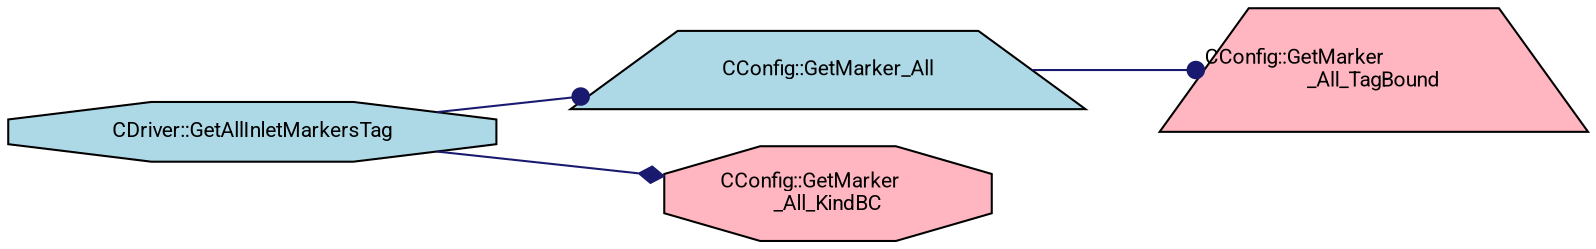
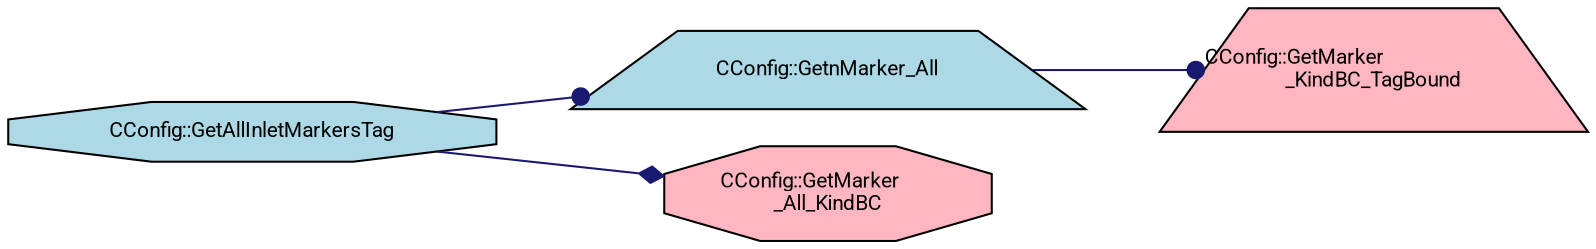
node "CConfig::GetMarker_All": label "CConfig::GetMarker_All" -> "CConfig::GetnMarker_All"
node "CConfig::GetMarker _All_TagBound": label "CConfig::GetMarker _All_TagBound" -> "CConfig::GetMarker _KindBC_TagBound"
node "CDriver::GetAllInletMarkersTag": label "CDriver::GetAllInletMarkersTag" -> "CConfig::GetAllInletMarkersTag"
